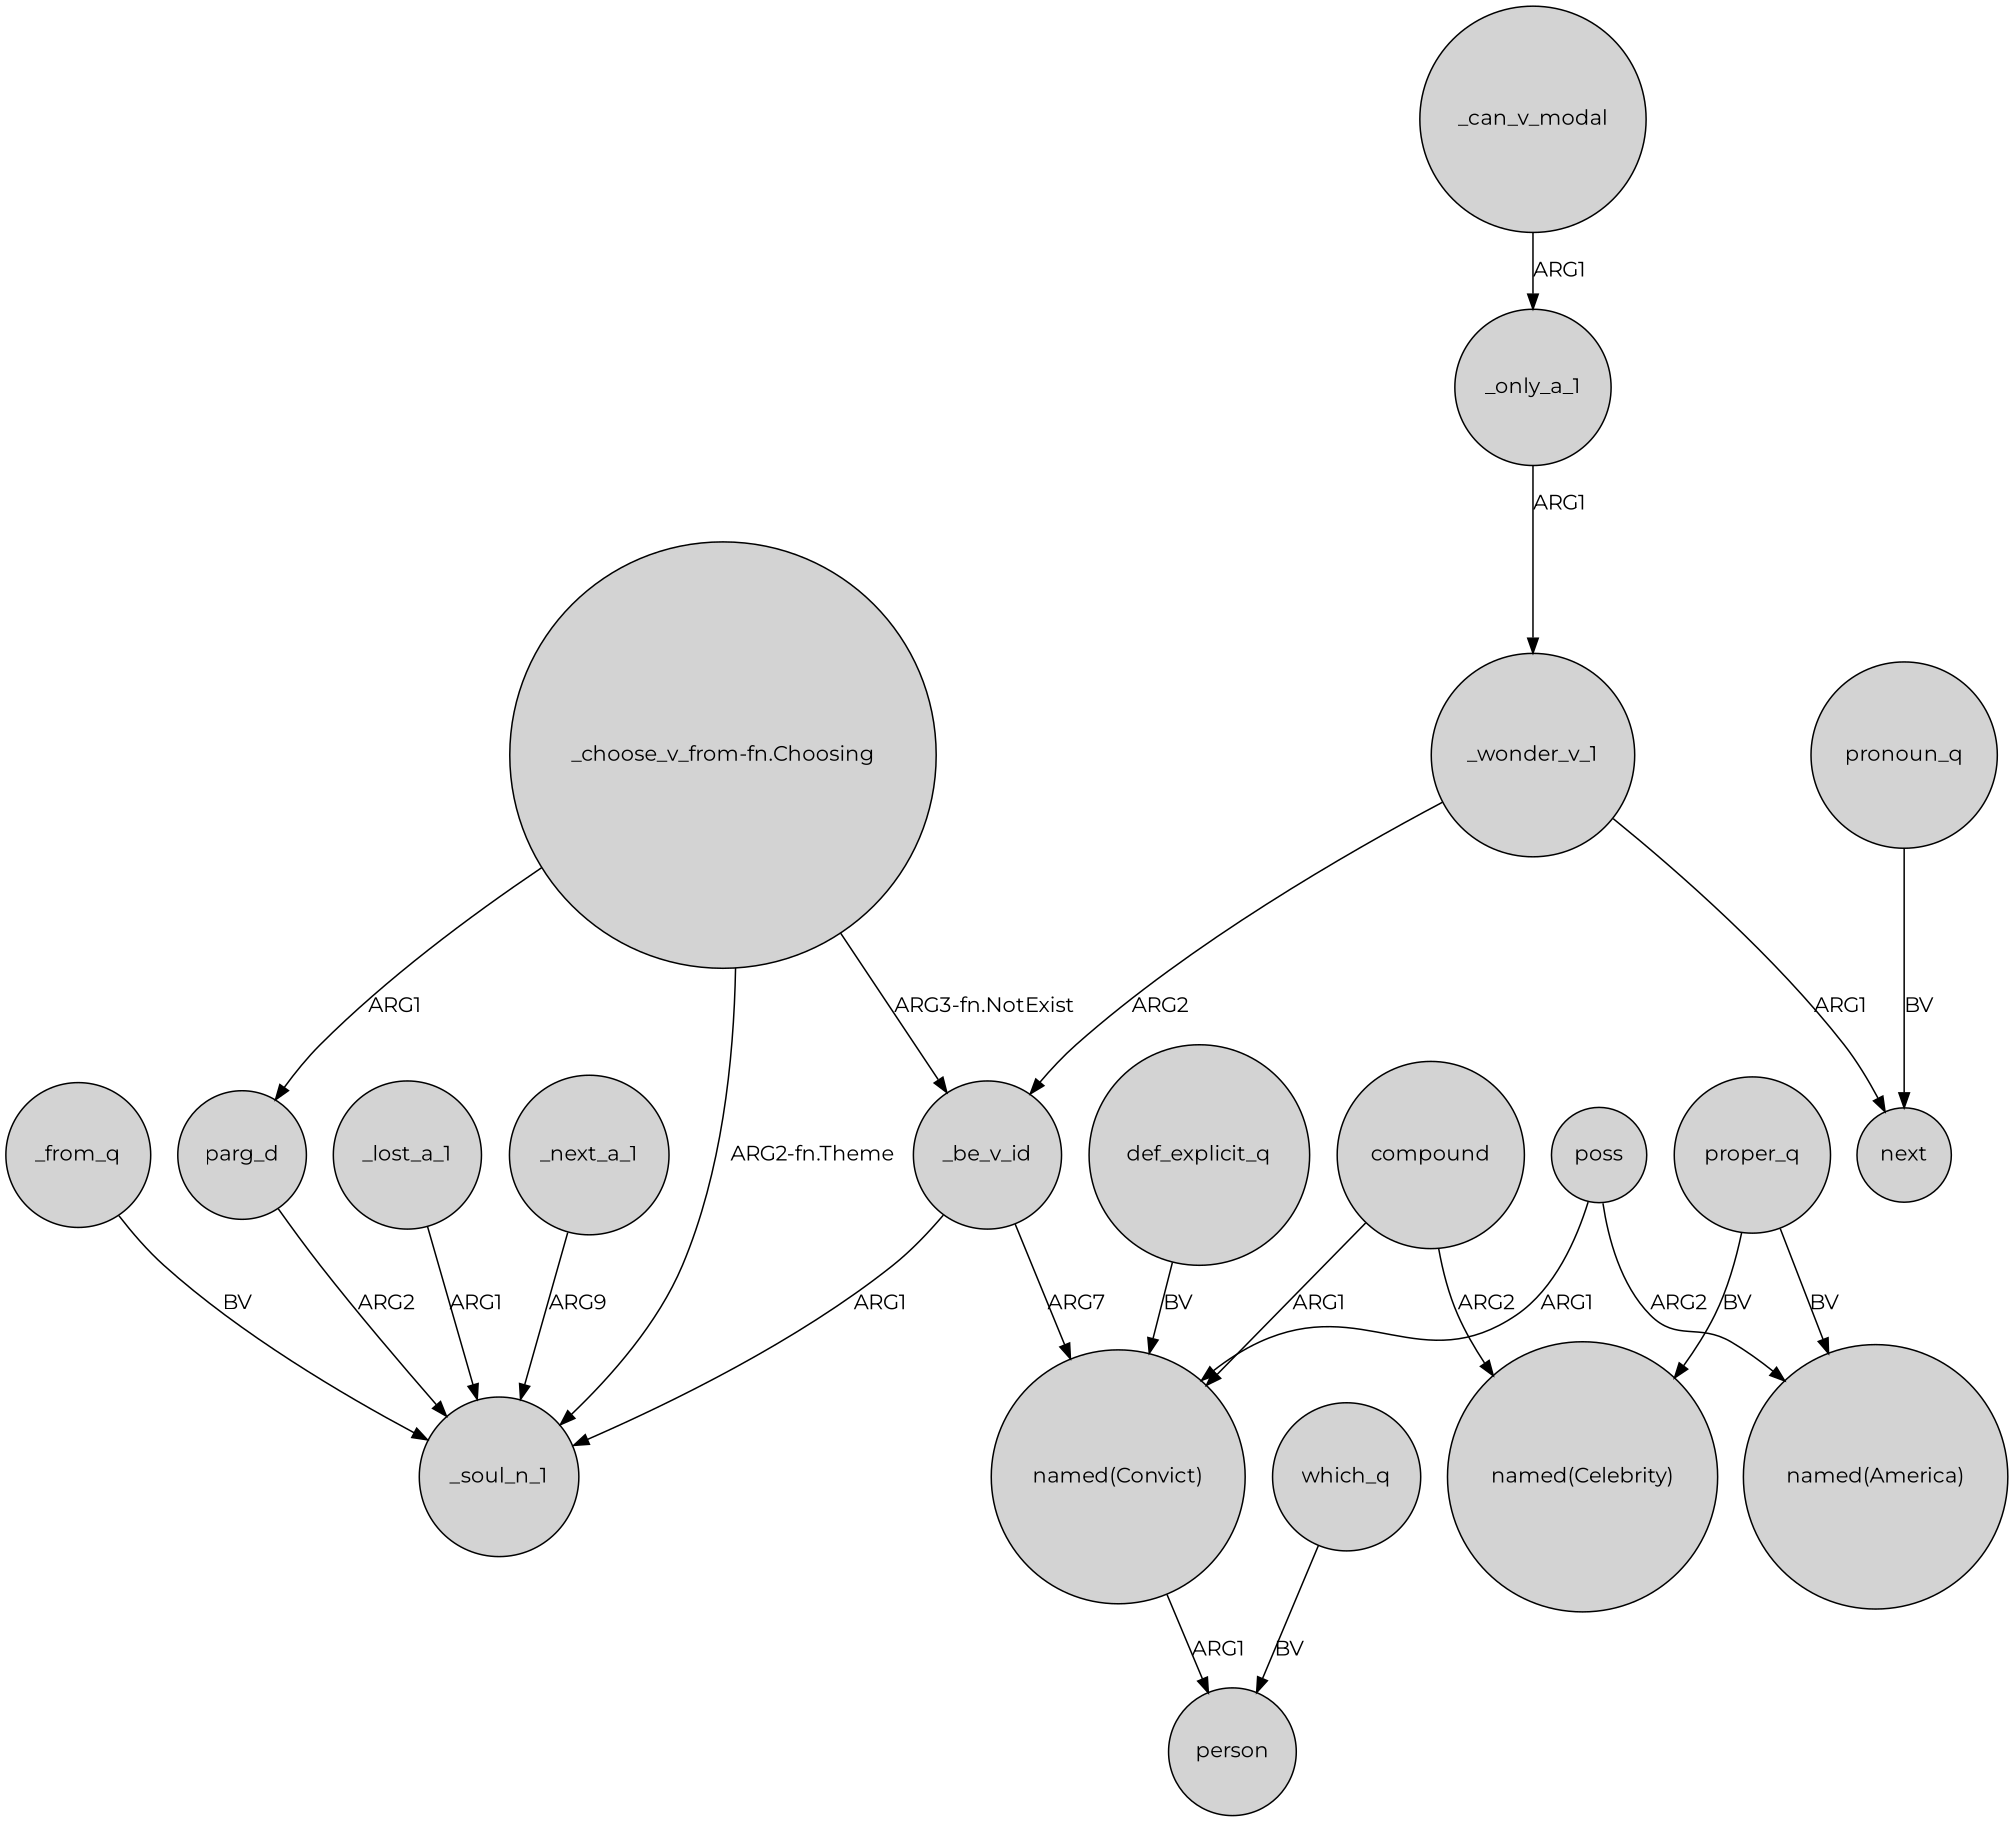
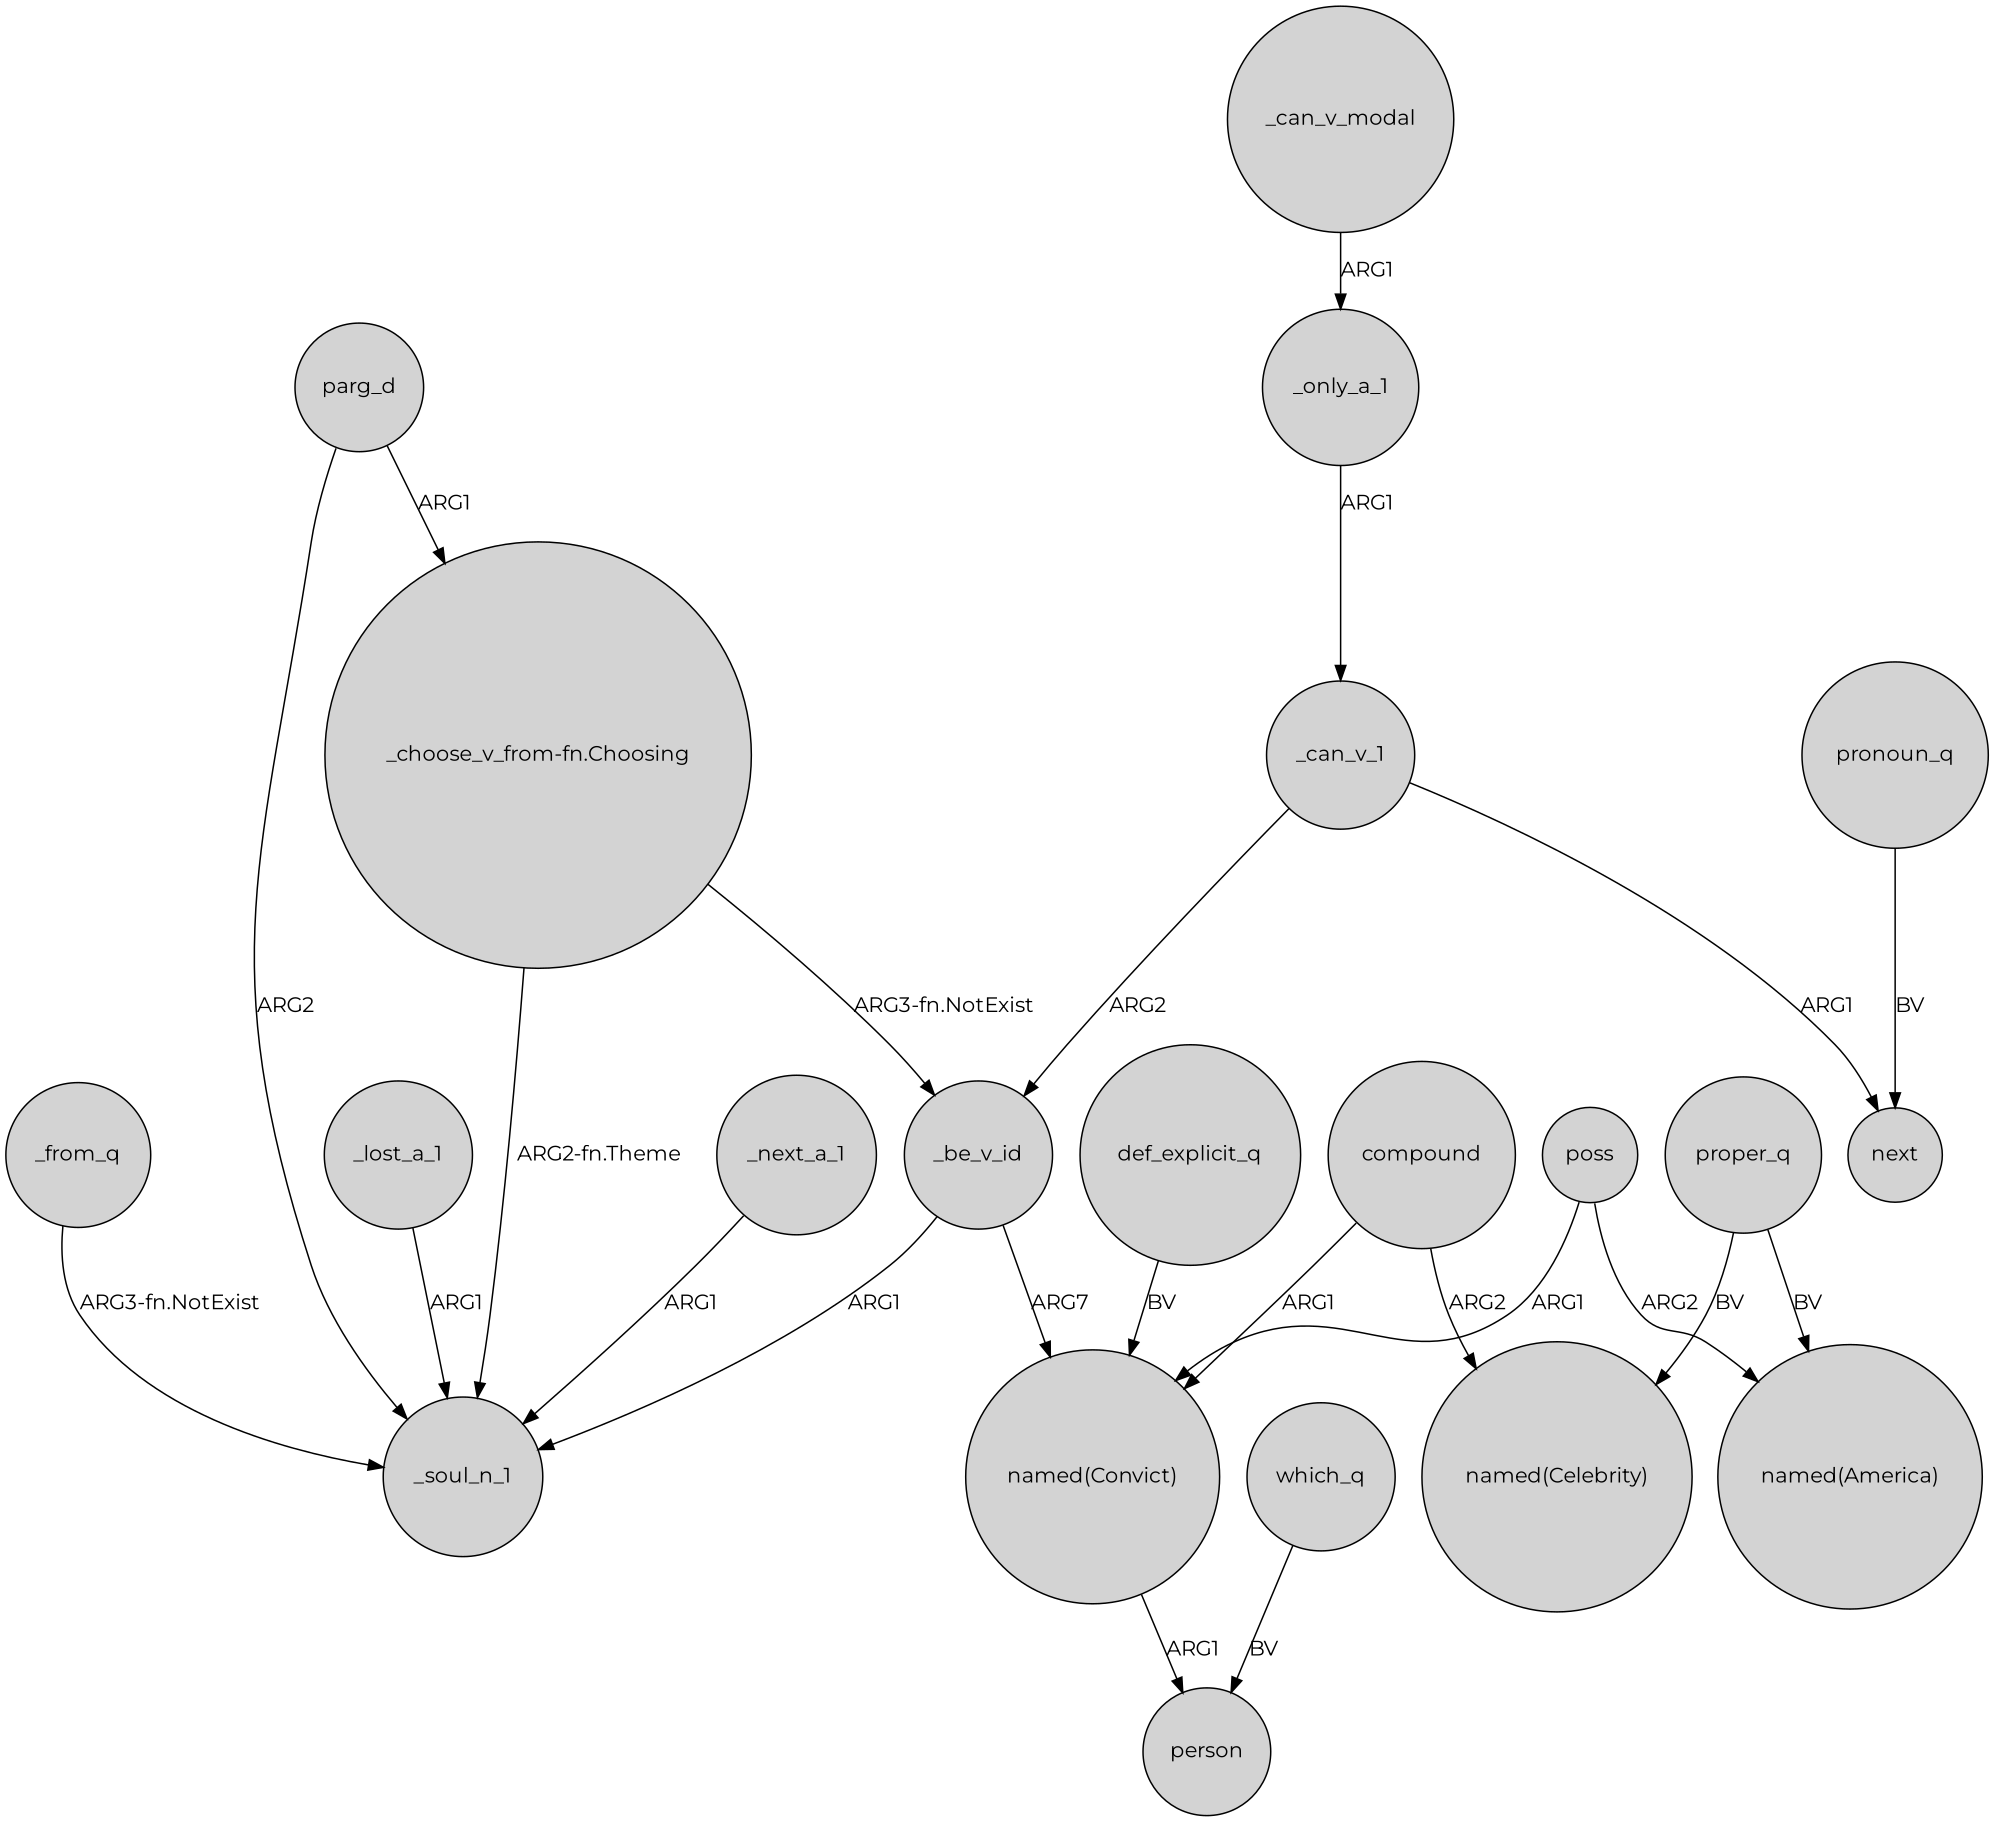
node "_wonder_v_1": label "_wonder_v_1" -> "_can_v_1"
edge "_choose_v_from-fn.Choosing" -> "parg_d": reversed
edge "_from_q" -> "_soul_n_1": label "BV" -> "ARG3-fn.NotExist"
edge "_next_a_1" -> "_soul_n_1": label "ARG9" -> "ARG1"
